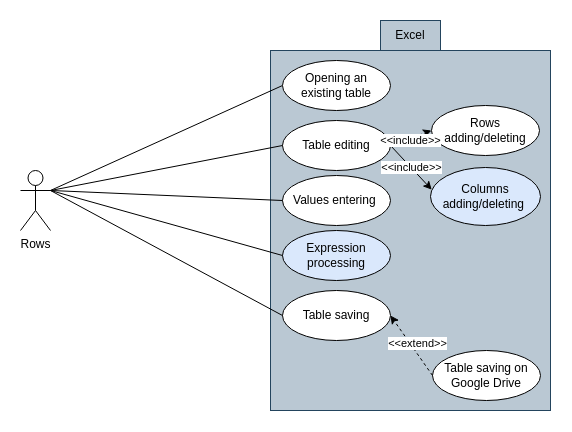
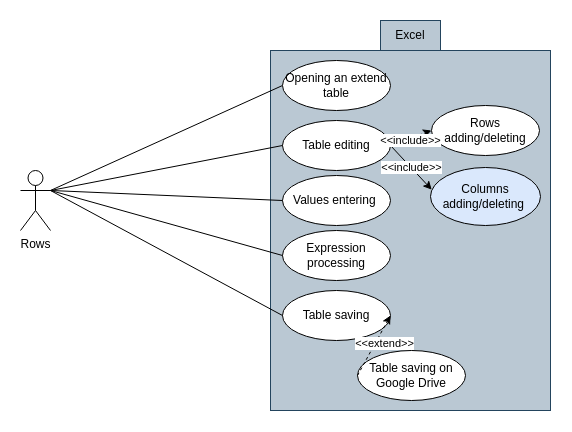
node "Opening an existing table": label "Opening an existing table" -> "Opening an extend table"
node "Expression processing": fillcolor #dae8fc -> #ffffff
node "Table saving on Google Drive": moved (487, 376) -> (412, 376)
